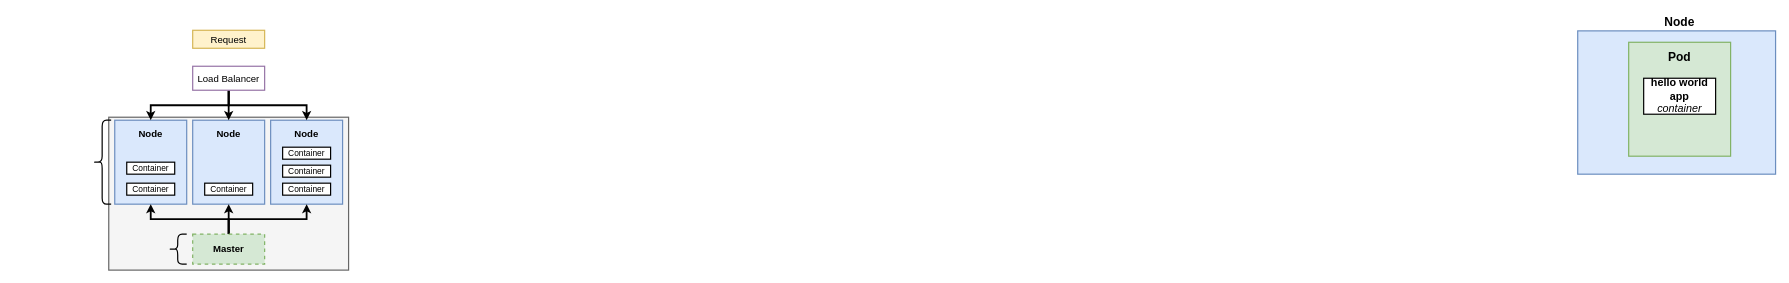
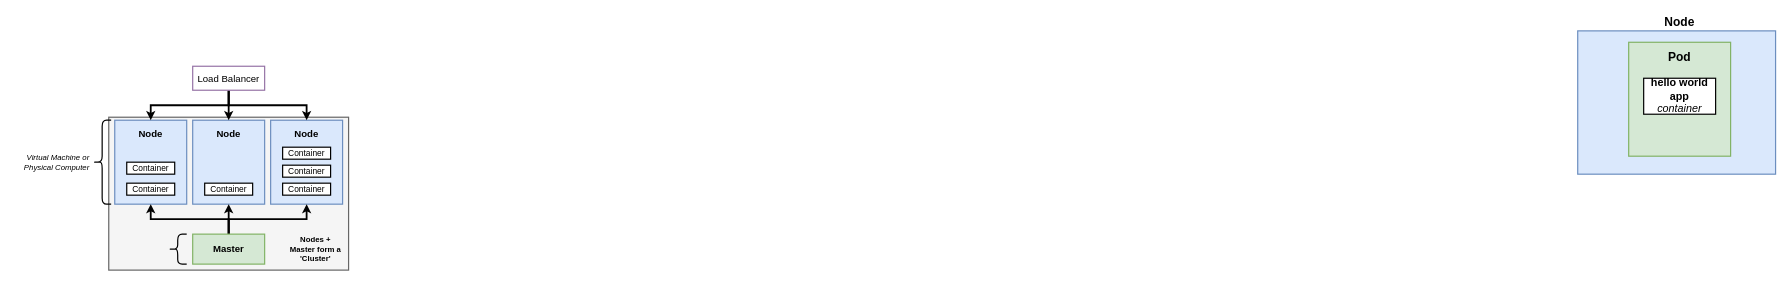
node "Request": removed
node "Virtual Machine or Physical Computer": added
node "Master": style dashed -> solid
node "Nodes + Master form a 'Cluster'": added
